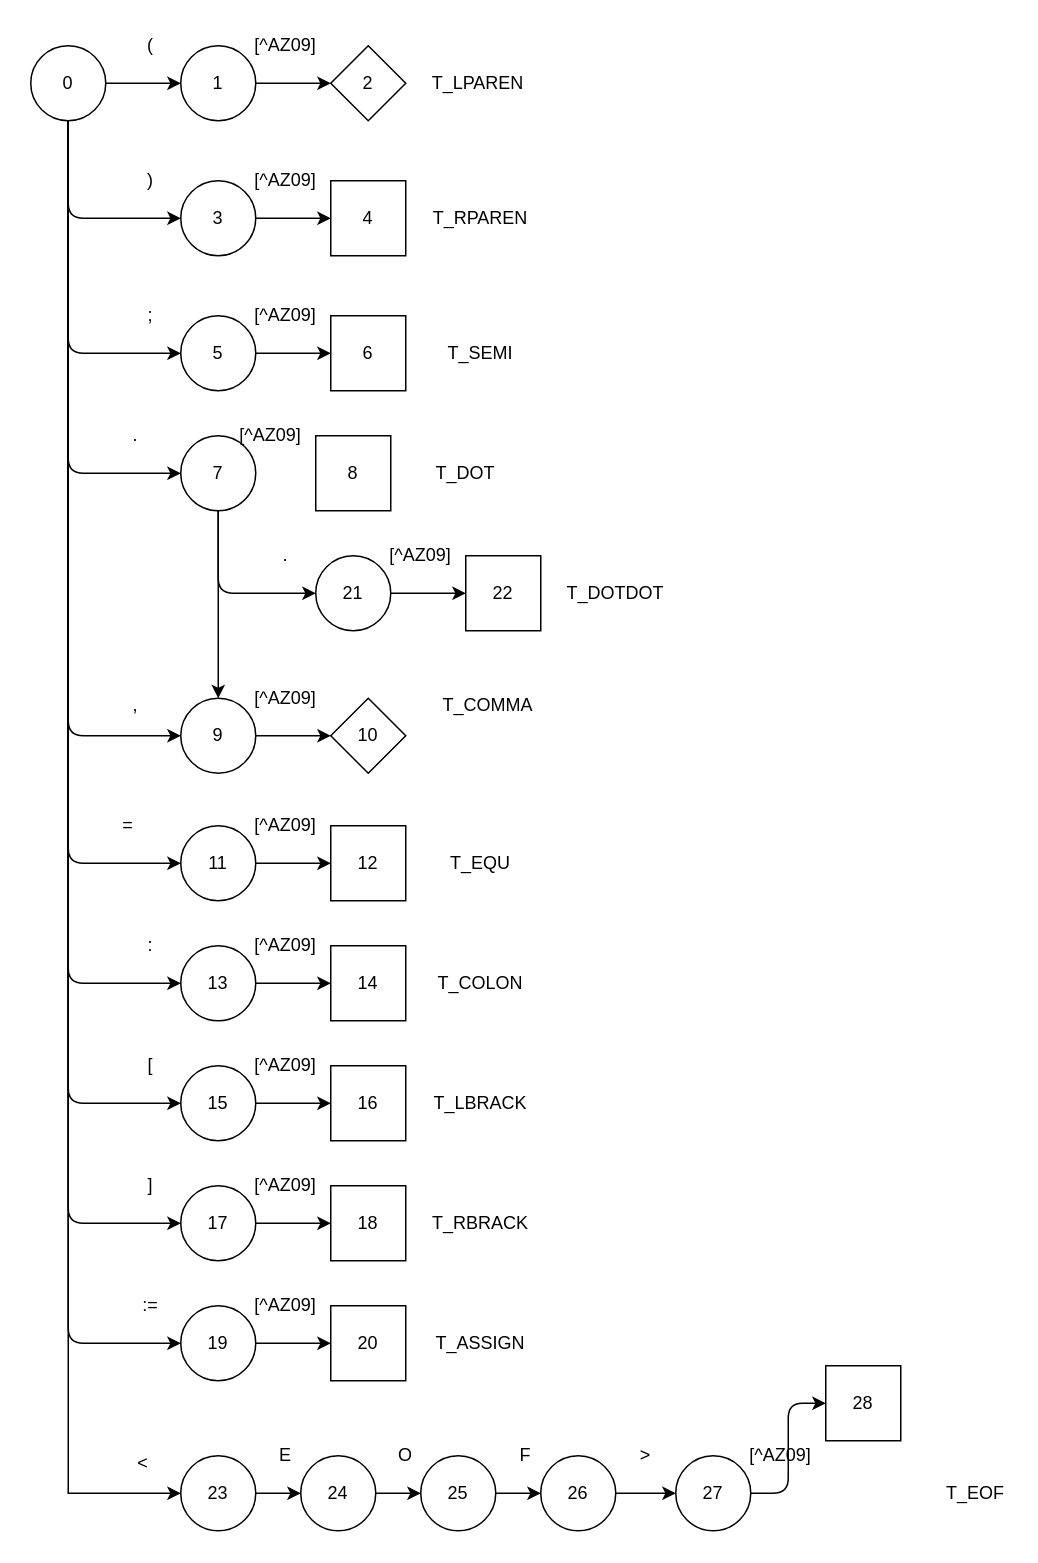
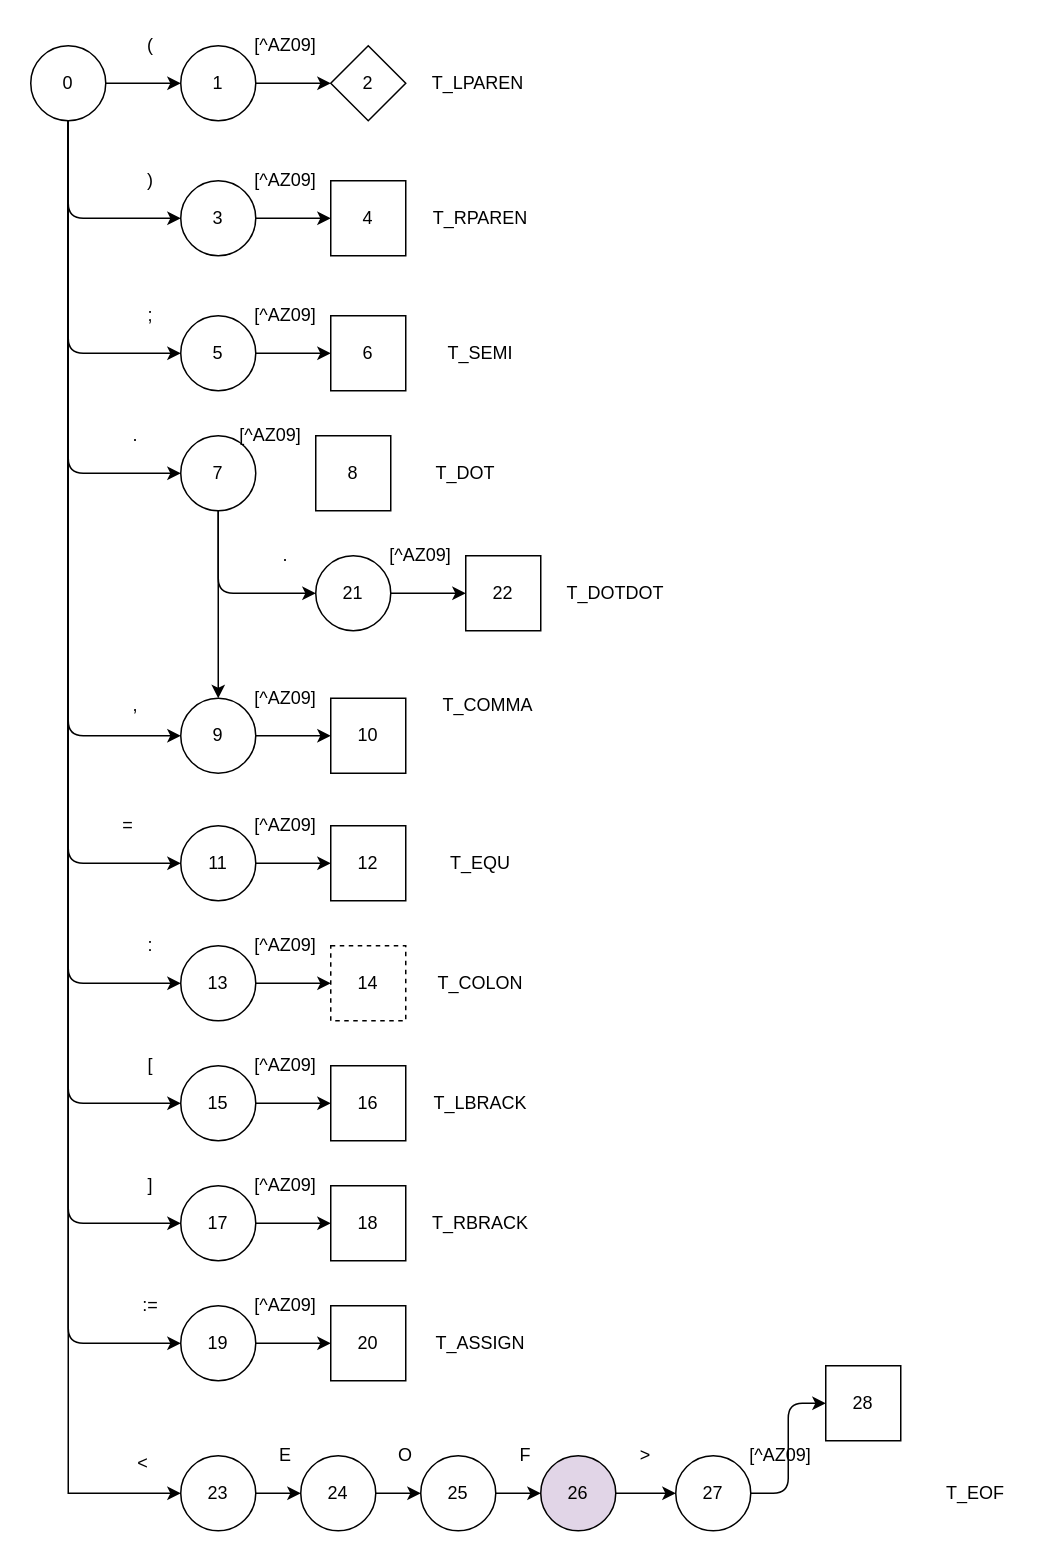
node "10": shape diamond -> rectangle
node "14": style solid -> dashed
node "26": fillcolor #ffffff -> #e1d5e7
